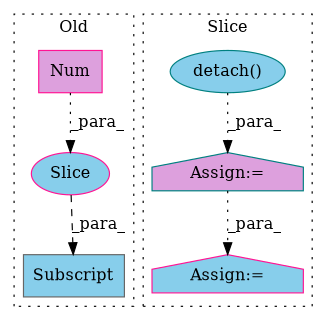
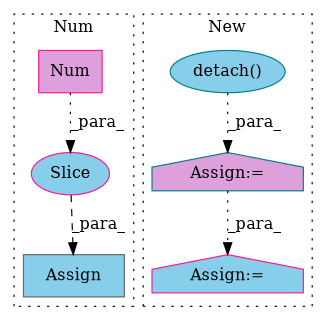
cluster "Old": label "Old" -> "Num"
cluster "Slice": label "Slice" -> "New"
node "Subscript": label "Subscript" -> "Assign"
